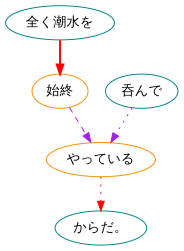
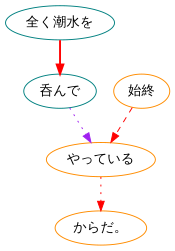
edge "全く潮水を" -> "始終": now "全く潮水を" -> "呑んで"
edge "始終" -> "やっている": color purple -> red
node "からだ。": color teal -> darkorange
